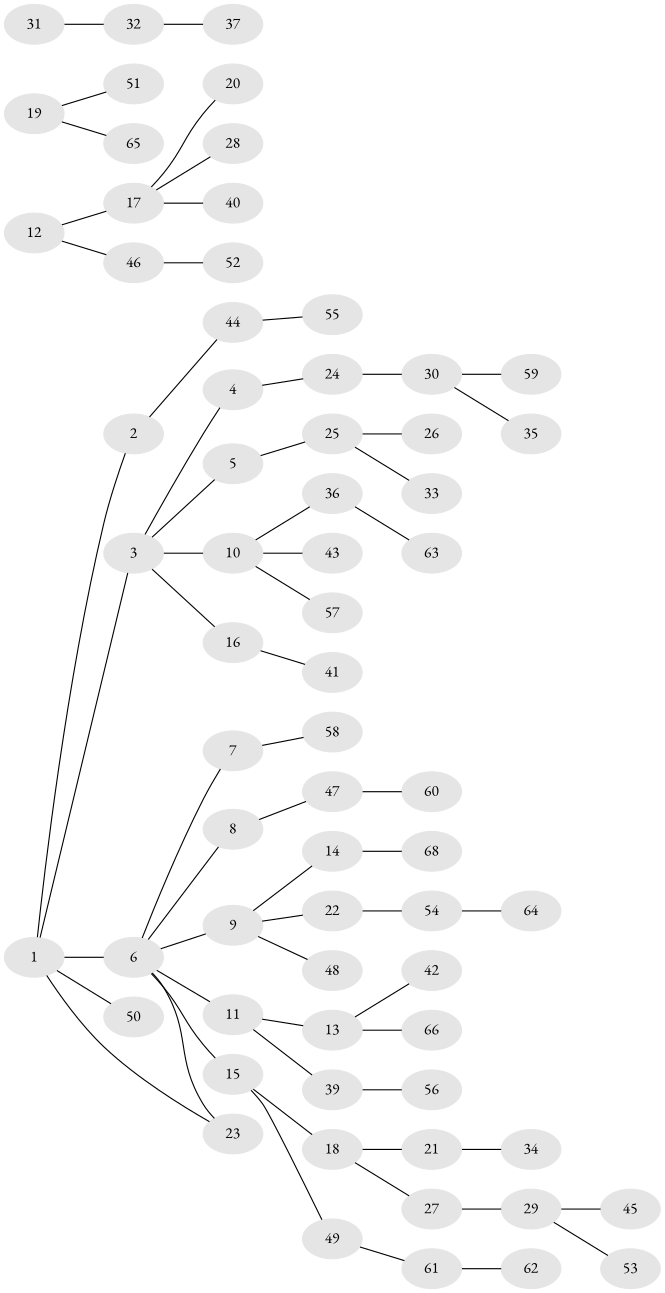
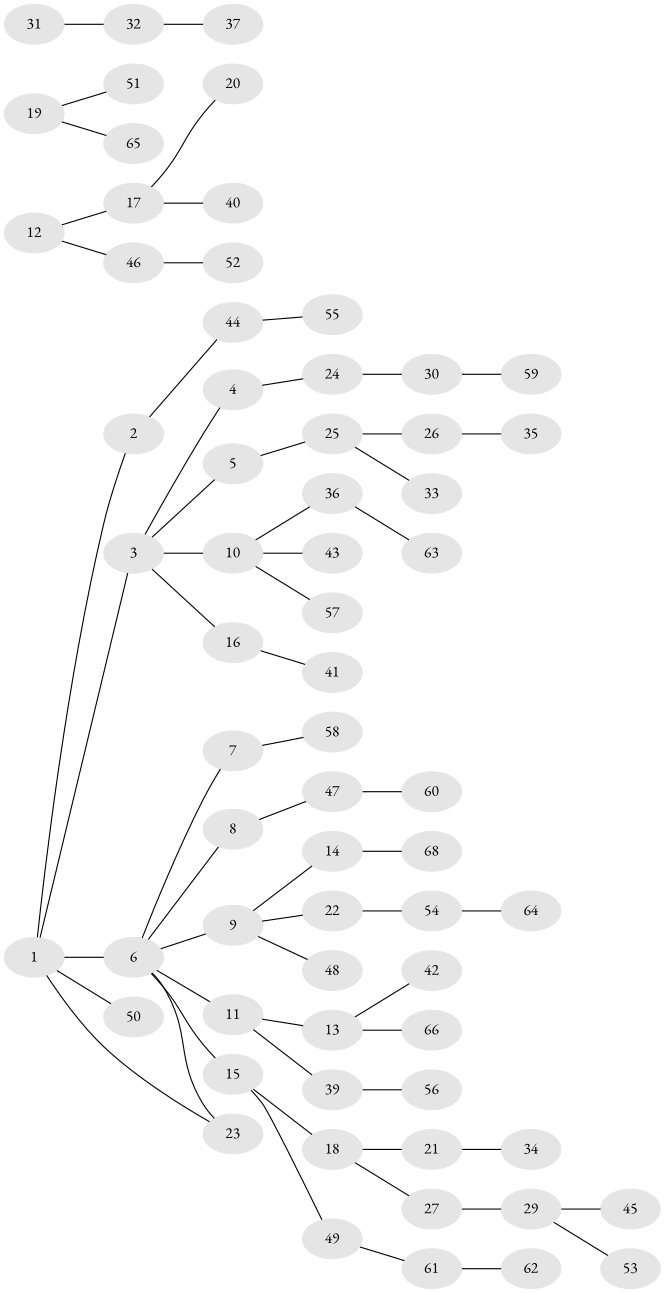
node "28": removed
edge "30" -- "35": now "26" -- "35"
